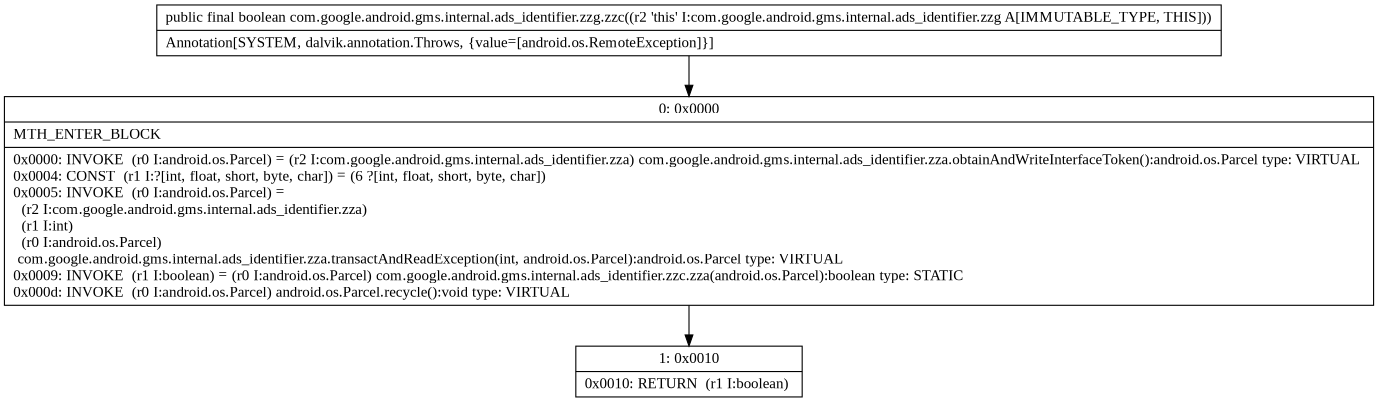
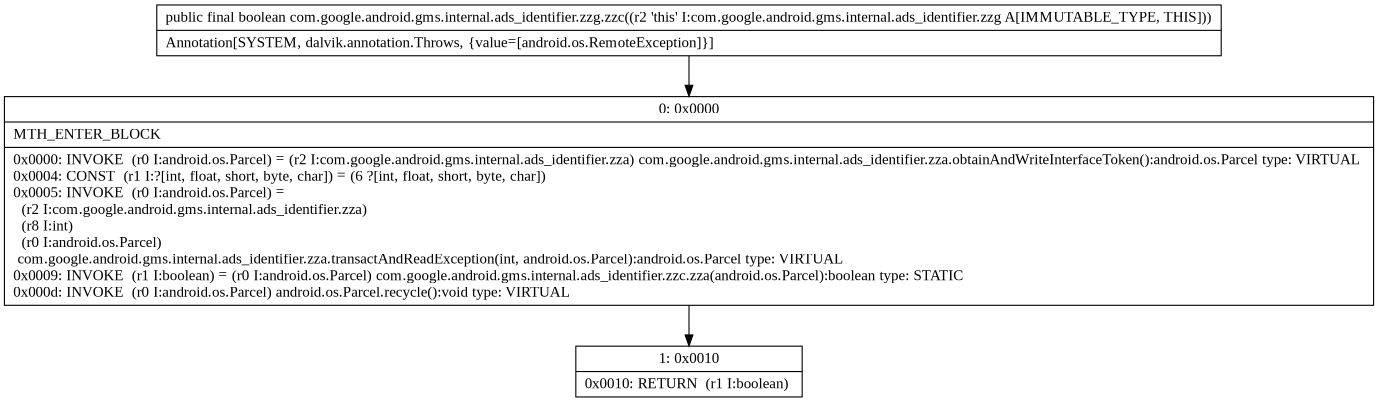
node "0: 0x0000": text "(r1 I:int)" -> "(r8 I:int)"
